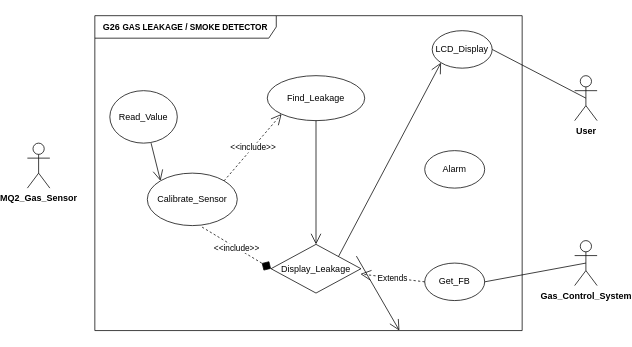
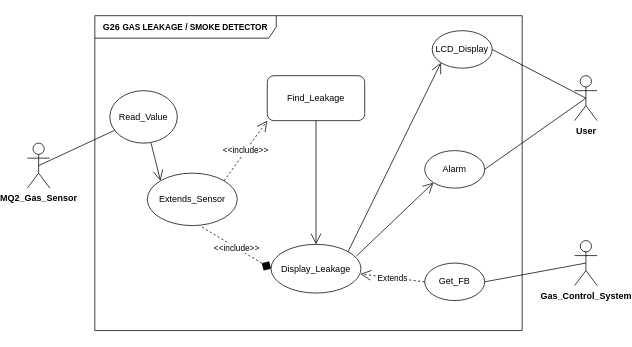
node "Find_Leakage": shape ellipse -> rounded rectangle
edge "User" -- "Alarm": added
edge "Read_Value" -- "MQ2_Gas_Sensor": added
node "Calibrate_Sensor": label "Calibrate_Sensor" -> "Extends_Sensor"
node "Display_Leakage": shape diamond -> ellipse
edge "Display_Leakage" -> "G26 GAS LEAKAGE / SMOKE DETECTOR": now "Display_Leakage" -> "Alarm"
